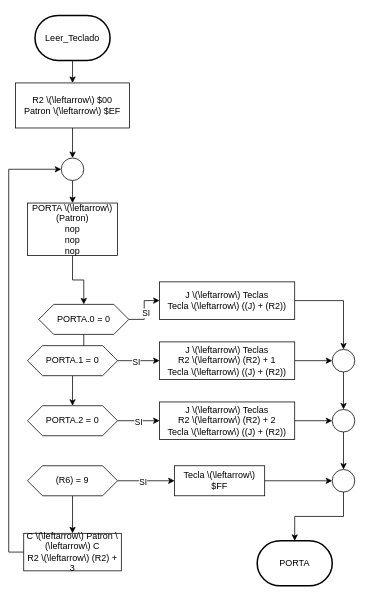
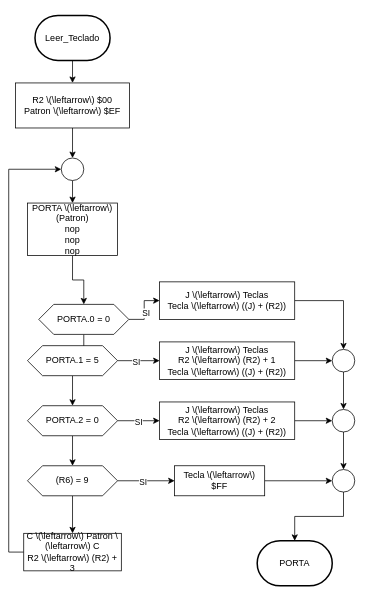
node "PORTA.1 = 0": label "PORTA.1 = 0" -> "PORTA.1 = 5"
edge "PORTA.2 = 0" -> "(R6) = 9": added
